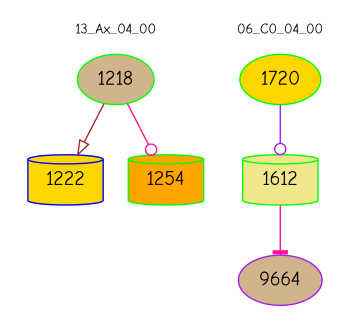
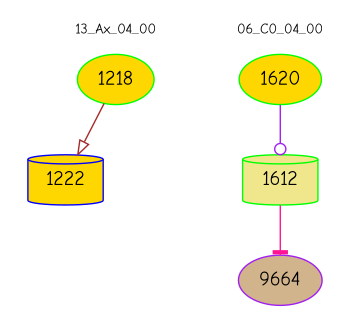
node "1218": fillcolor tan -> gold
node "1720": label "1720" -> "1620"
node "1254": removed
